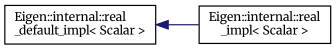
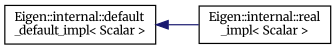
node "Eigen::internal::real _default_impl< Scalar >": label "Eigen::internal::real _default_impl< Scalar >" -> "Eigen::internal::default _default_impl< Scalar >"
